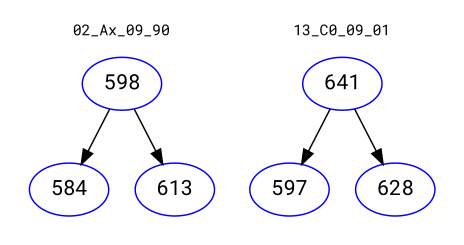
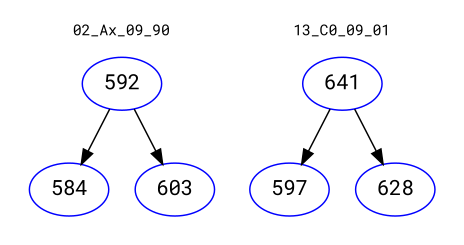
node "598": label "598" -> "592"
node "613": label "613" -> "603"
